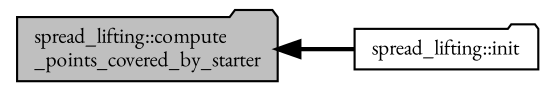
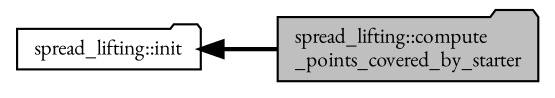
edge "spread_lifting::init" -> "spread_lifting::compute _points_covered_by_starter": reversed
